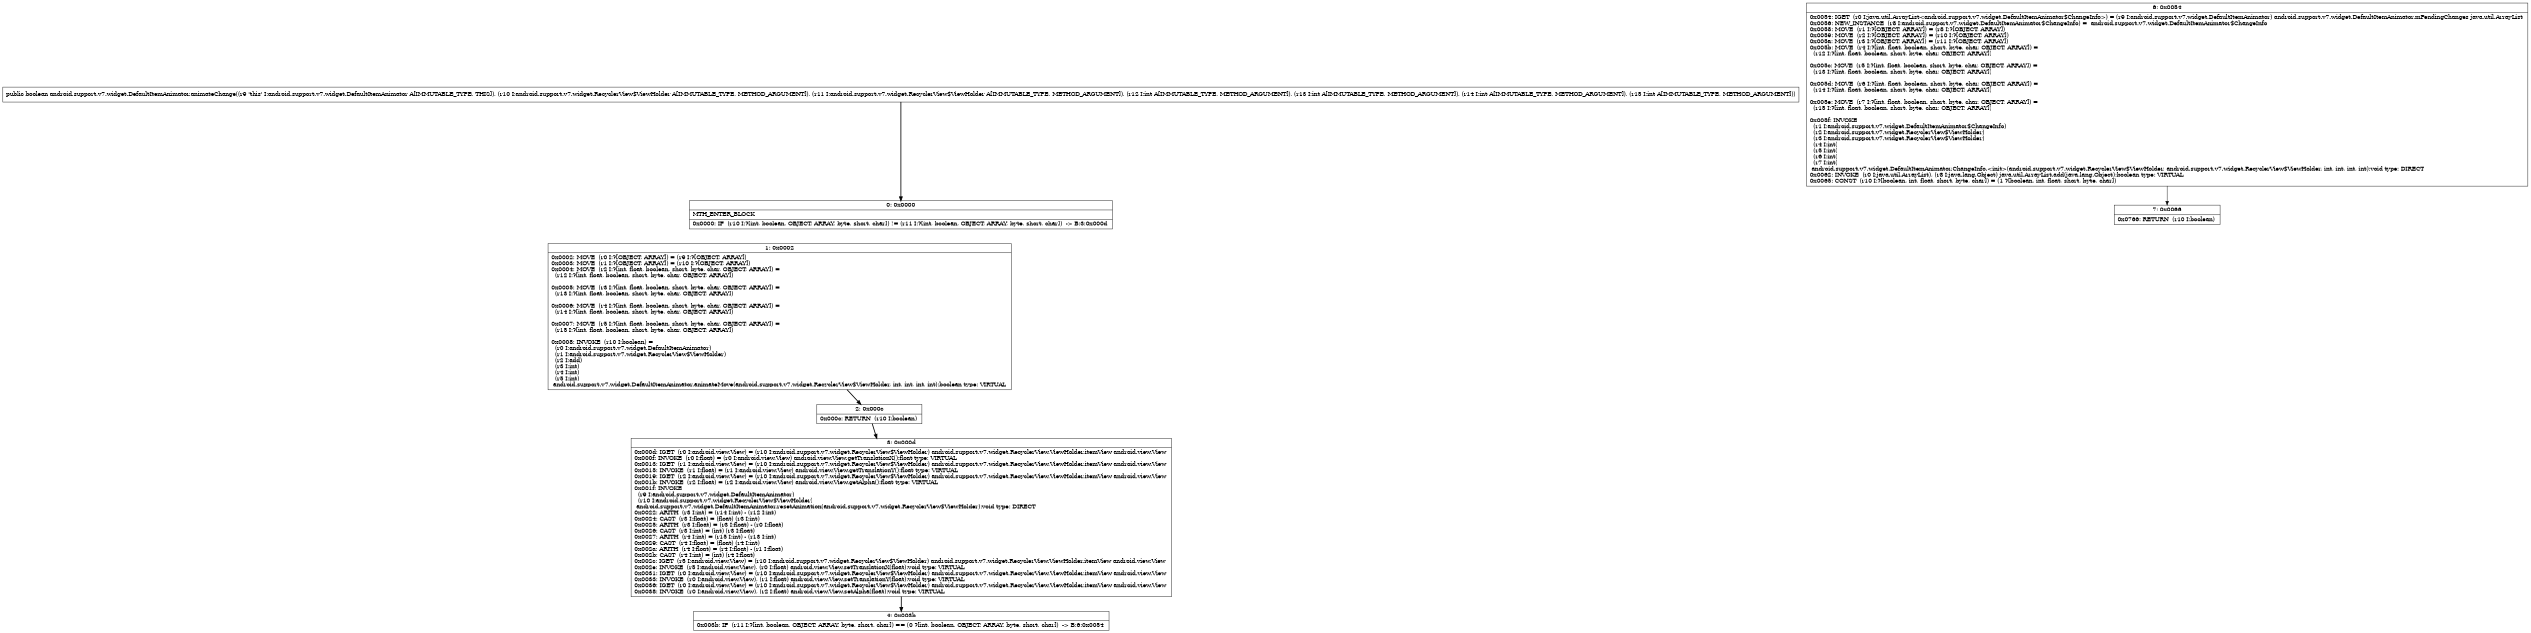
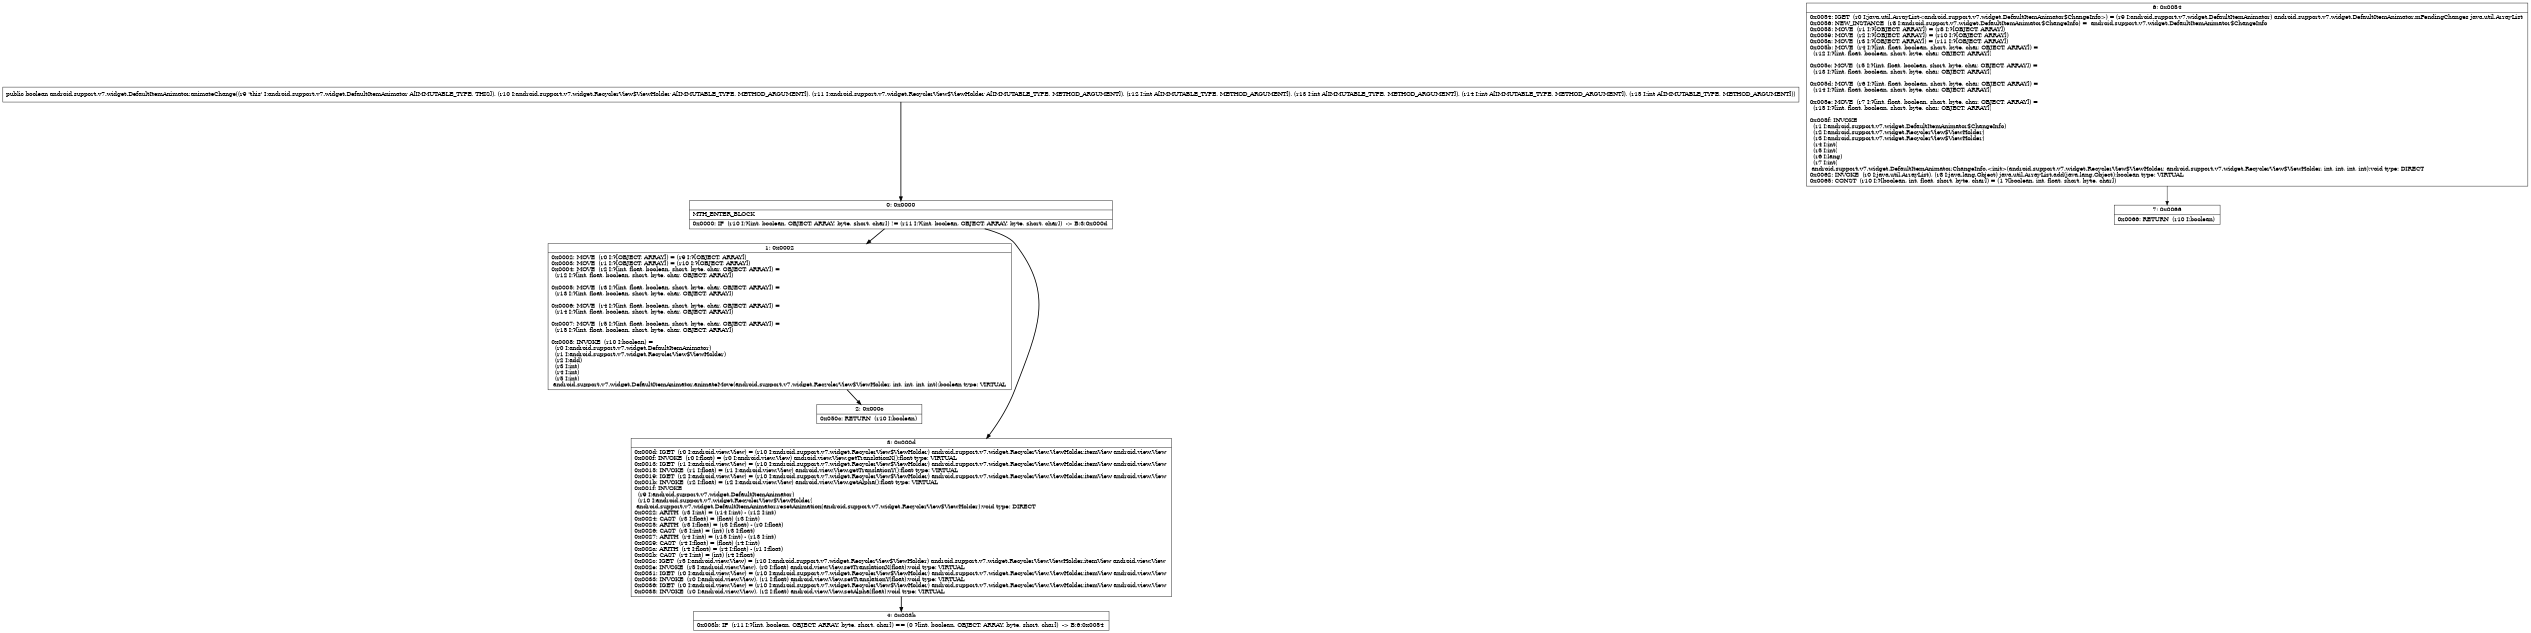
node "6: 0x0054": text "(r6 I:int)" -> "(r6 I:lang)"
node "7: 0x0066": text "0x0766: RETURN  (r10 I:boolean)" -> "0x0066: RETURN  (r10 I:boolean)"
edge "0: 0x0000" -> "1: 0x0002": added
node "2: 0x000c": text "0x000c: RETURN  (r10 I:boolean)" -> "0x050c: RETURN  (r10 I:boolean)"
edge "2: 0x000c" -> "3: 0x000d": now "0: 0x0000" -> "3: 0x000d"
